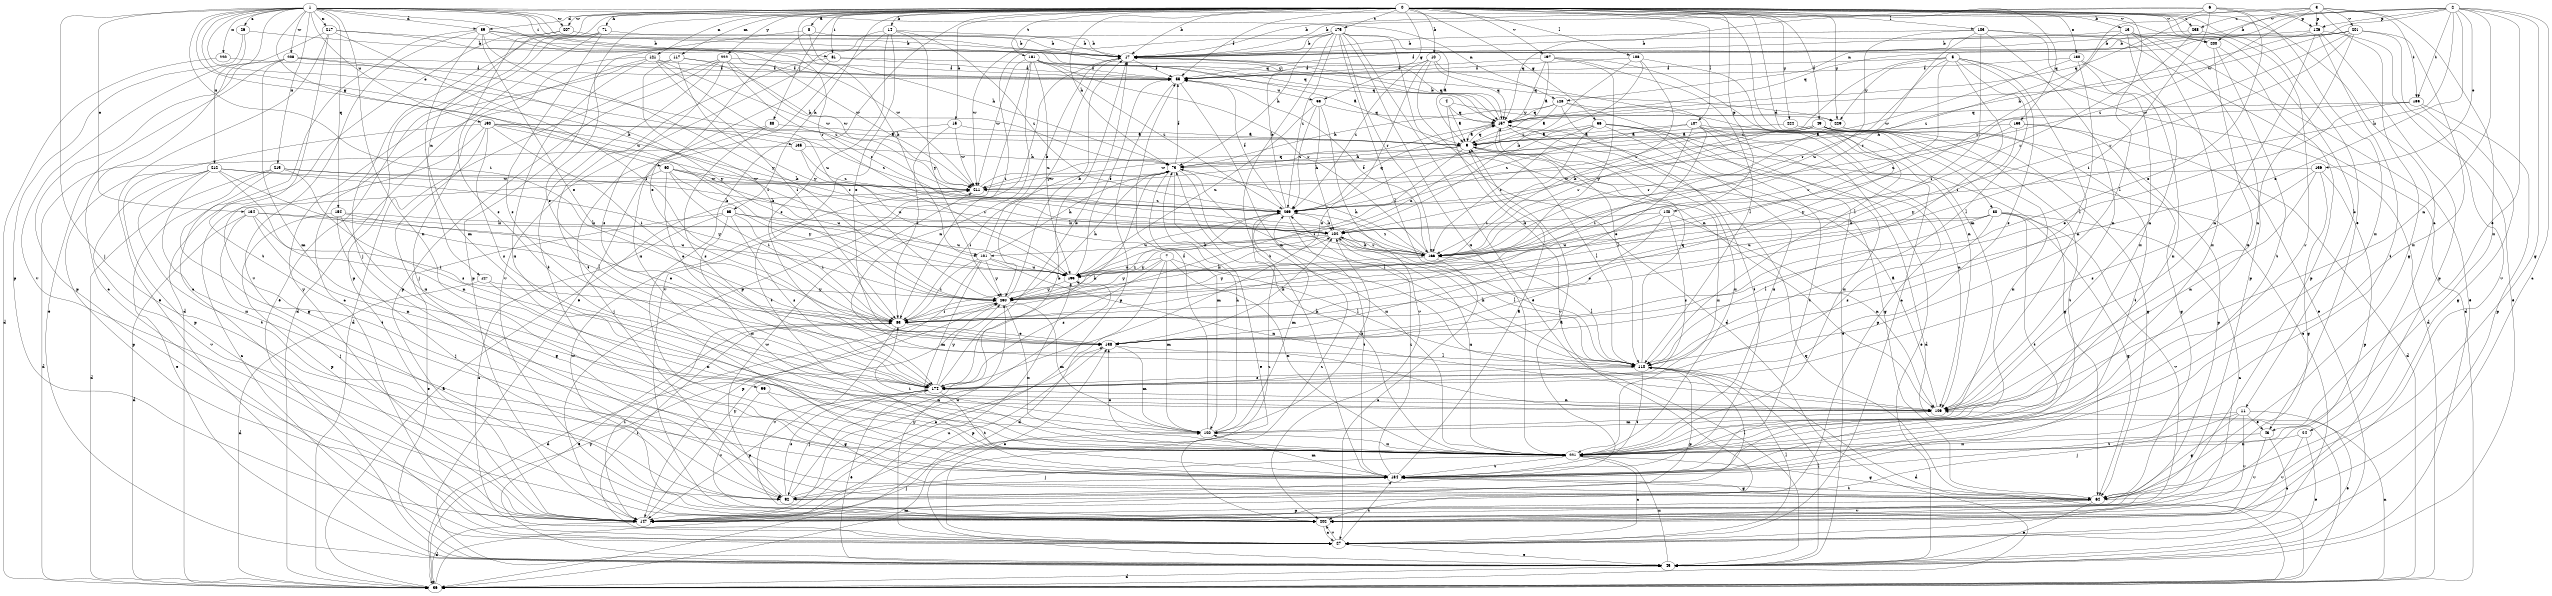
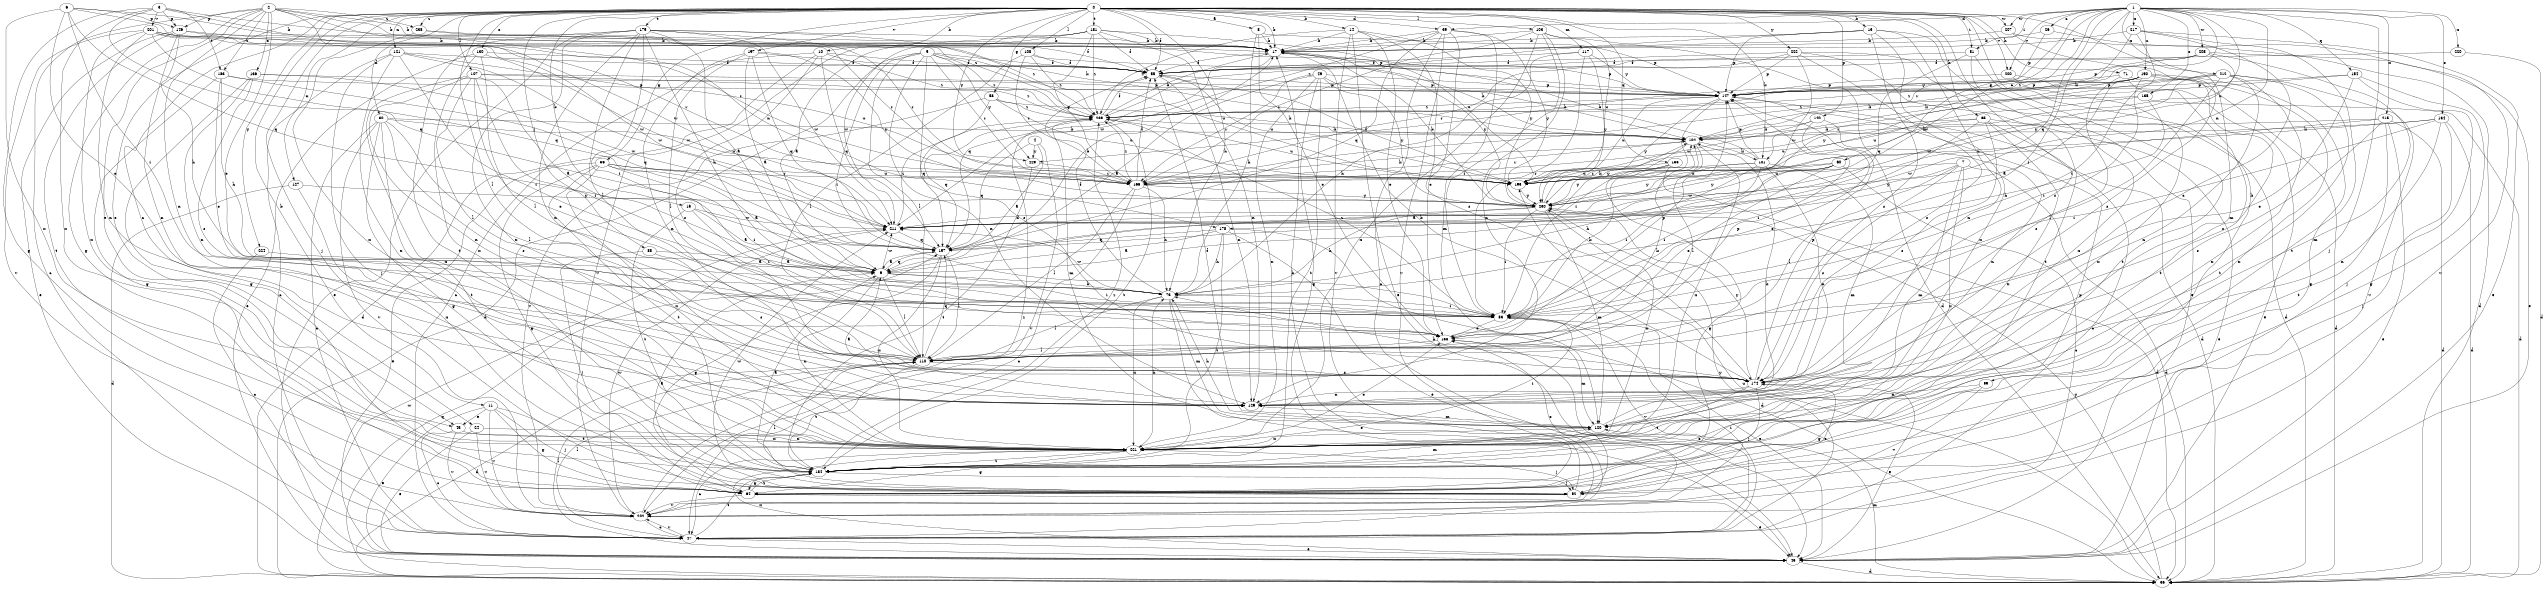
edge "0" -> "49": removed, label "f"
edge "3" -> "200": removed, label "v"
edge "71" -> "17": now "181" -> "17"
edge "55" -> "58": now "55" -> "193"
edge "2" -> "157": now "2" -> "211"
node "128": label "128" -> "178"
edge "181" -> "166": label "r" -> "g"
edge "58" -> "102": label "h" -> "k"
edge "238" -> "221": label "r" -> "x"
edge "107" -> "110": added, label "l"
edge "71" -> "147": label "p" -> "c"
edge "140" -> "174": now "13" -> "174"
edge "36" -> "211": label "a" -> "w"
edge "230" -> "36": now "230" -> "211"
edge "1" -> "221": removed, label "x"
edge "217" -> "27": now "217" -> "110"
edge "36" -> "129": removed, label "n"
